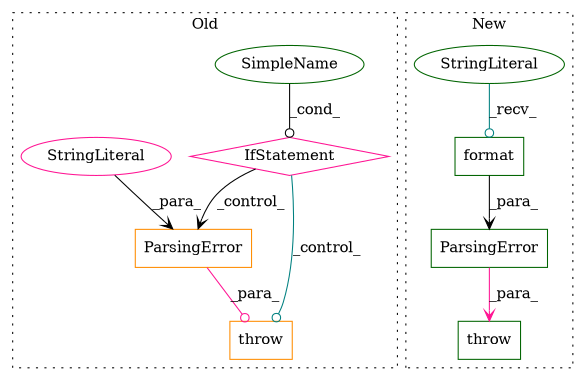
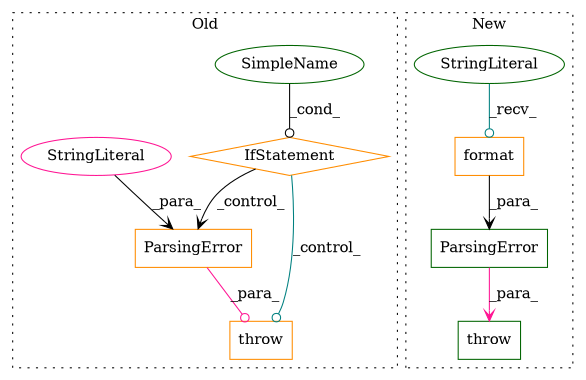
node "IfStatement": color deeppink -> darkorange
node "format": color darkgreen -> darkorange
